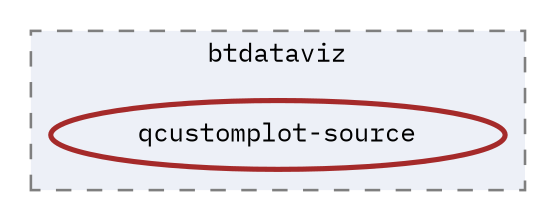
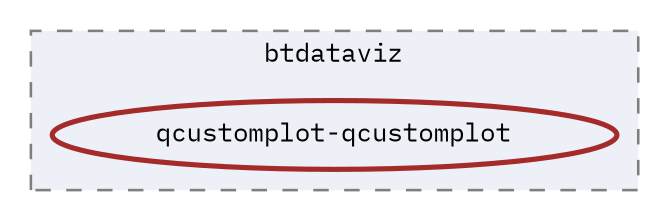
node "qcustomplot-source": label "qcustomplot-source" -> "qcustomplot-qcustomplot"
